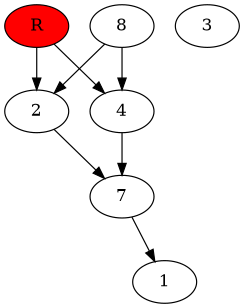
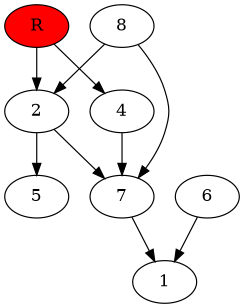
node "3": removed
edge "8" -> "4": now "8" -> "7"
node "5": added
node "6": added
